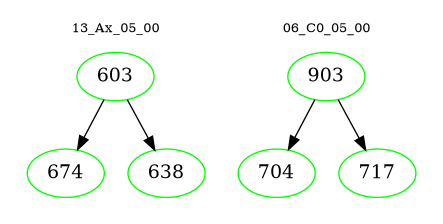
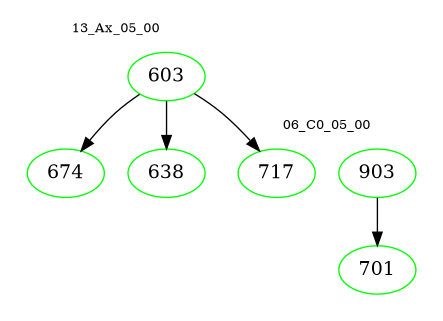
edge "903" -> "717": now "603" -> "717"
node "704": label "704" -> "701"
